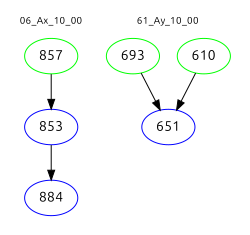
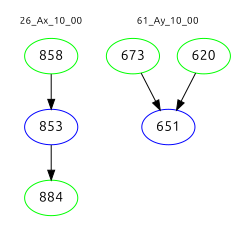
cluster "06_Ax_10_00": label "06_Ax_10_00" -> "26_Ax_10_00"
node "857": label "857" -> "858"
node "693": label "693" -> "673"
node "610": label "610" -> "620"
node "884": color blue -> green
